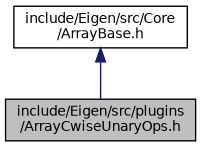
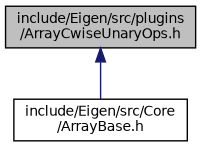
edge "include/Eigen/src/plugins /ArrayCwiseUnaryOps.h" -> "include/Eigen/src/Core /ArrayBase.h": reversed
